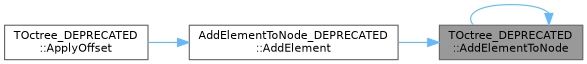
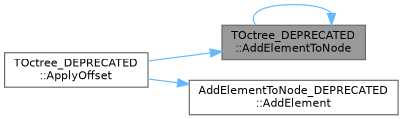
edge "AddElementToNode_DEPRECATED ::AddElement" -> "TOctree_DEPRECATED ::AddElementToNode": now "TOctree_DEPRECATED ::ApplyOffset" -> "TOctree_DEPRECATED ::AddElementToNode"
